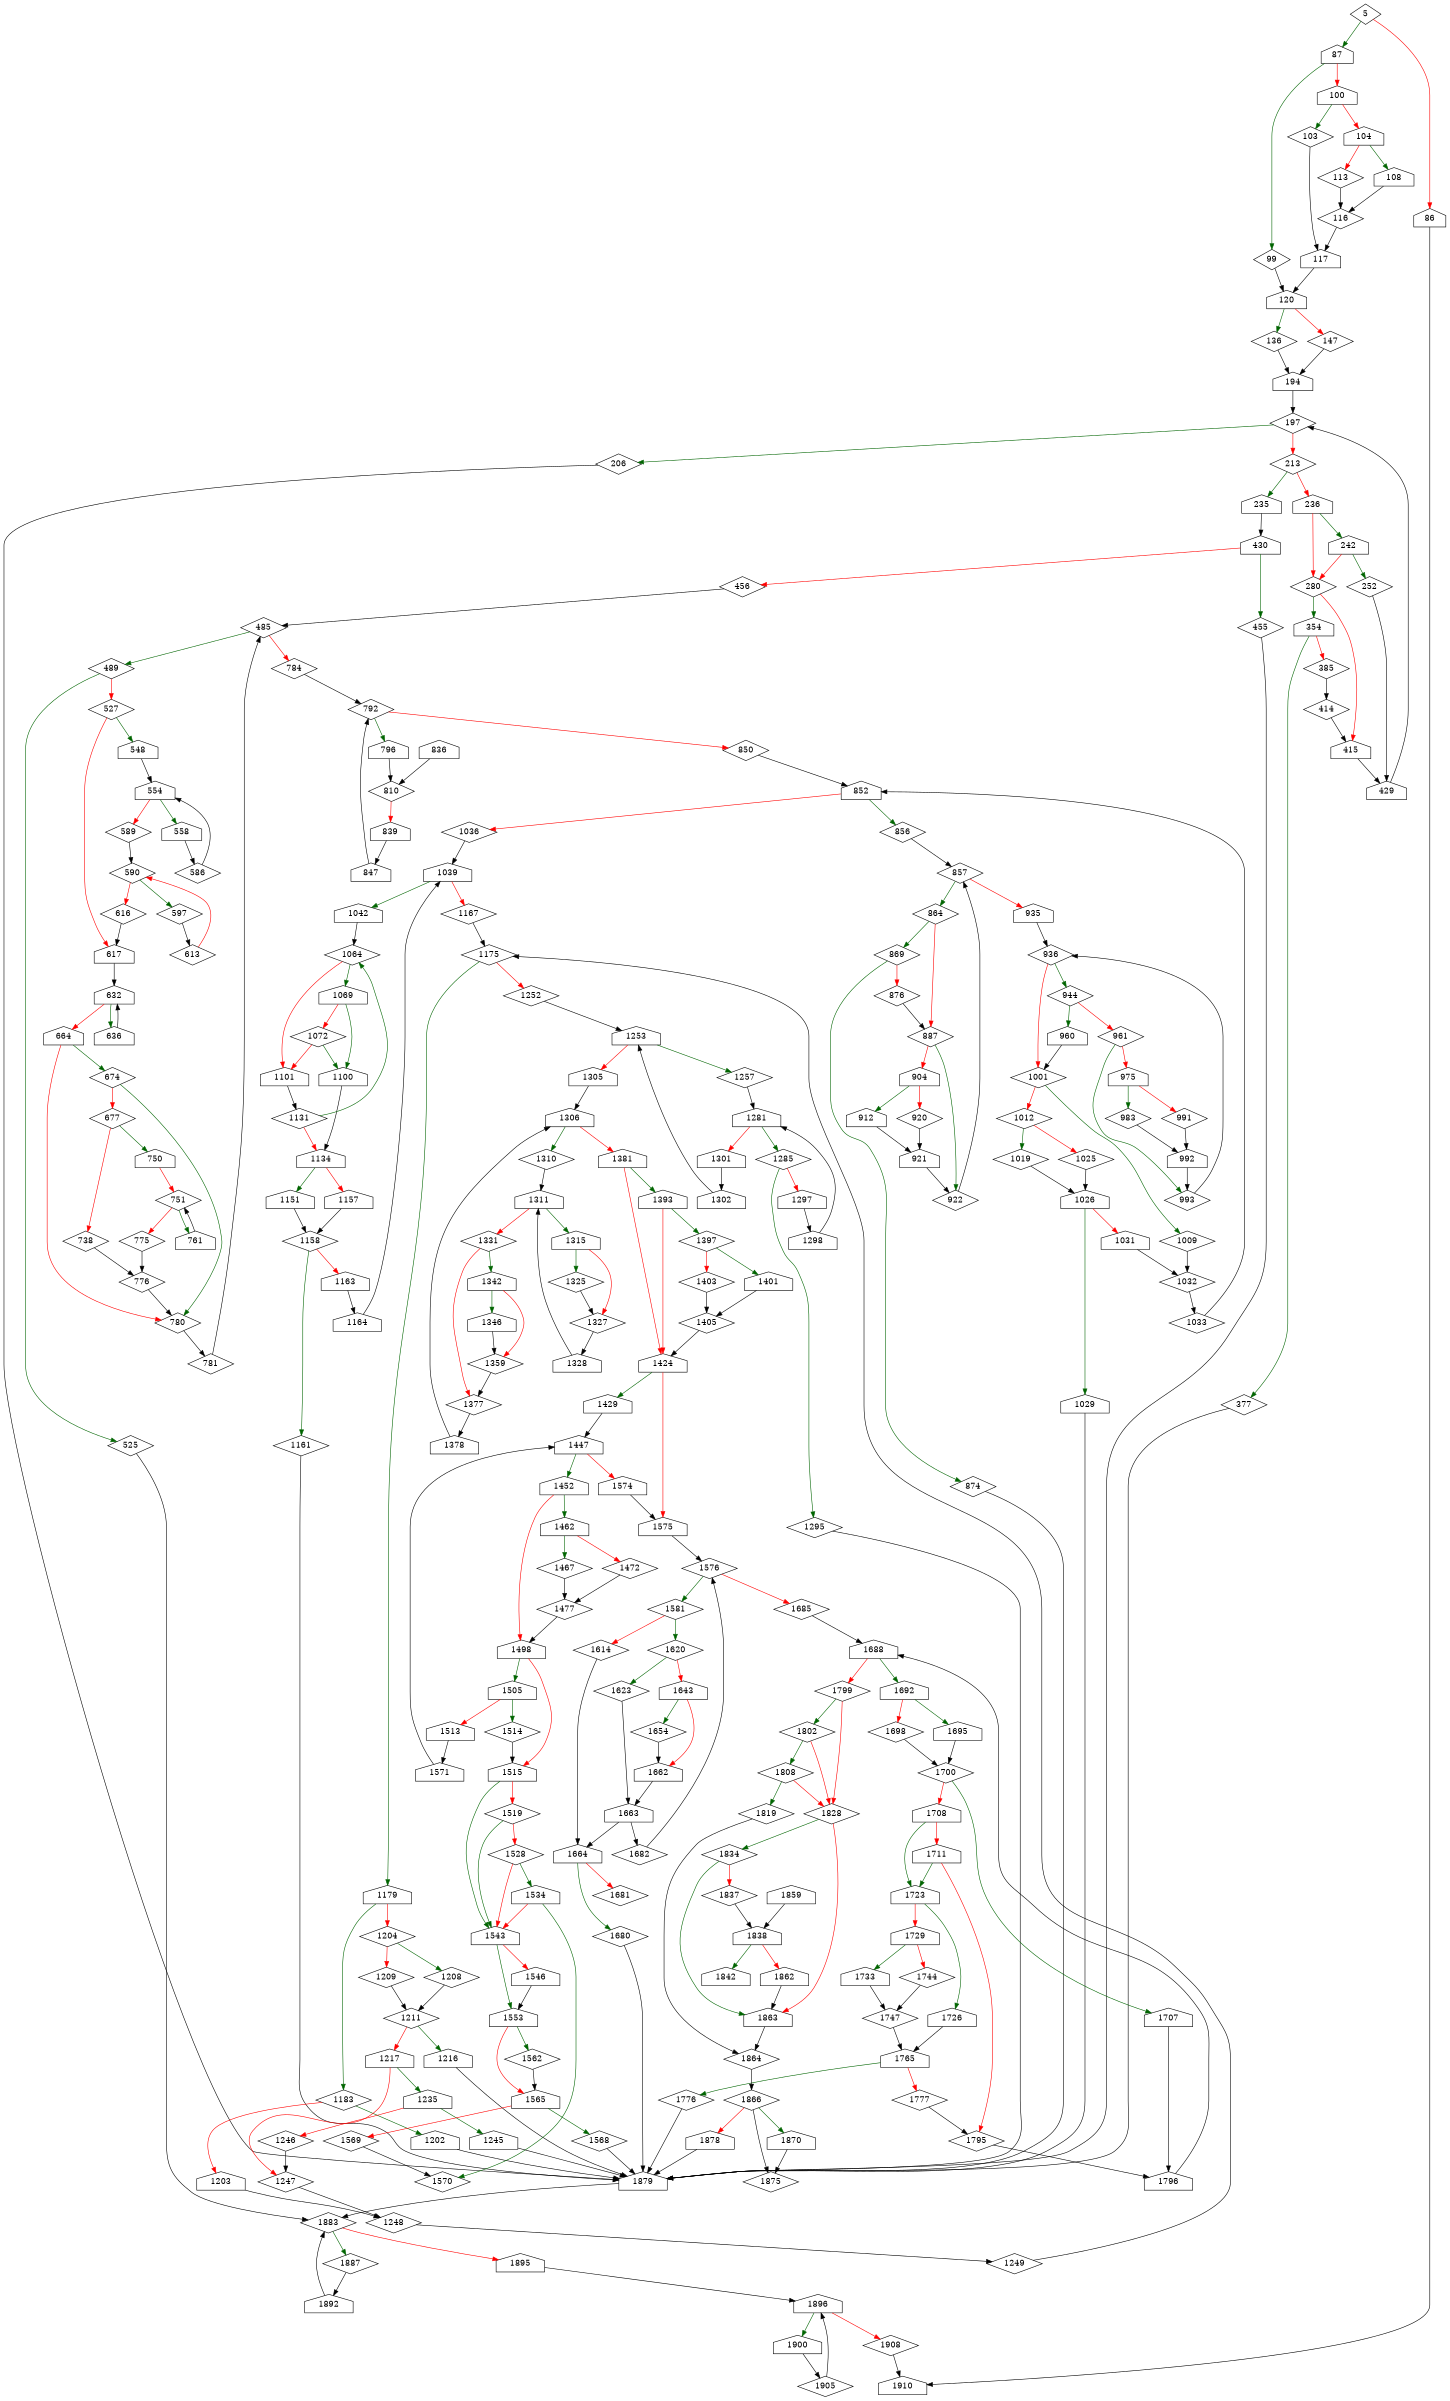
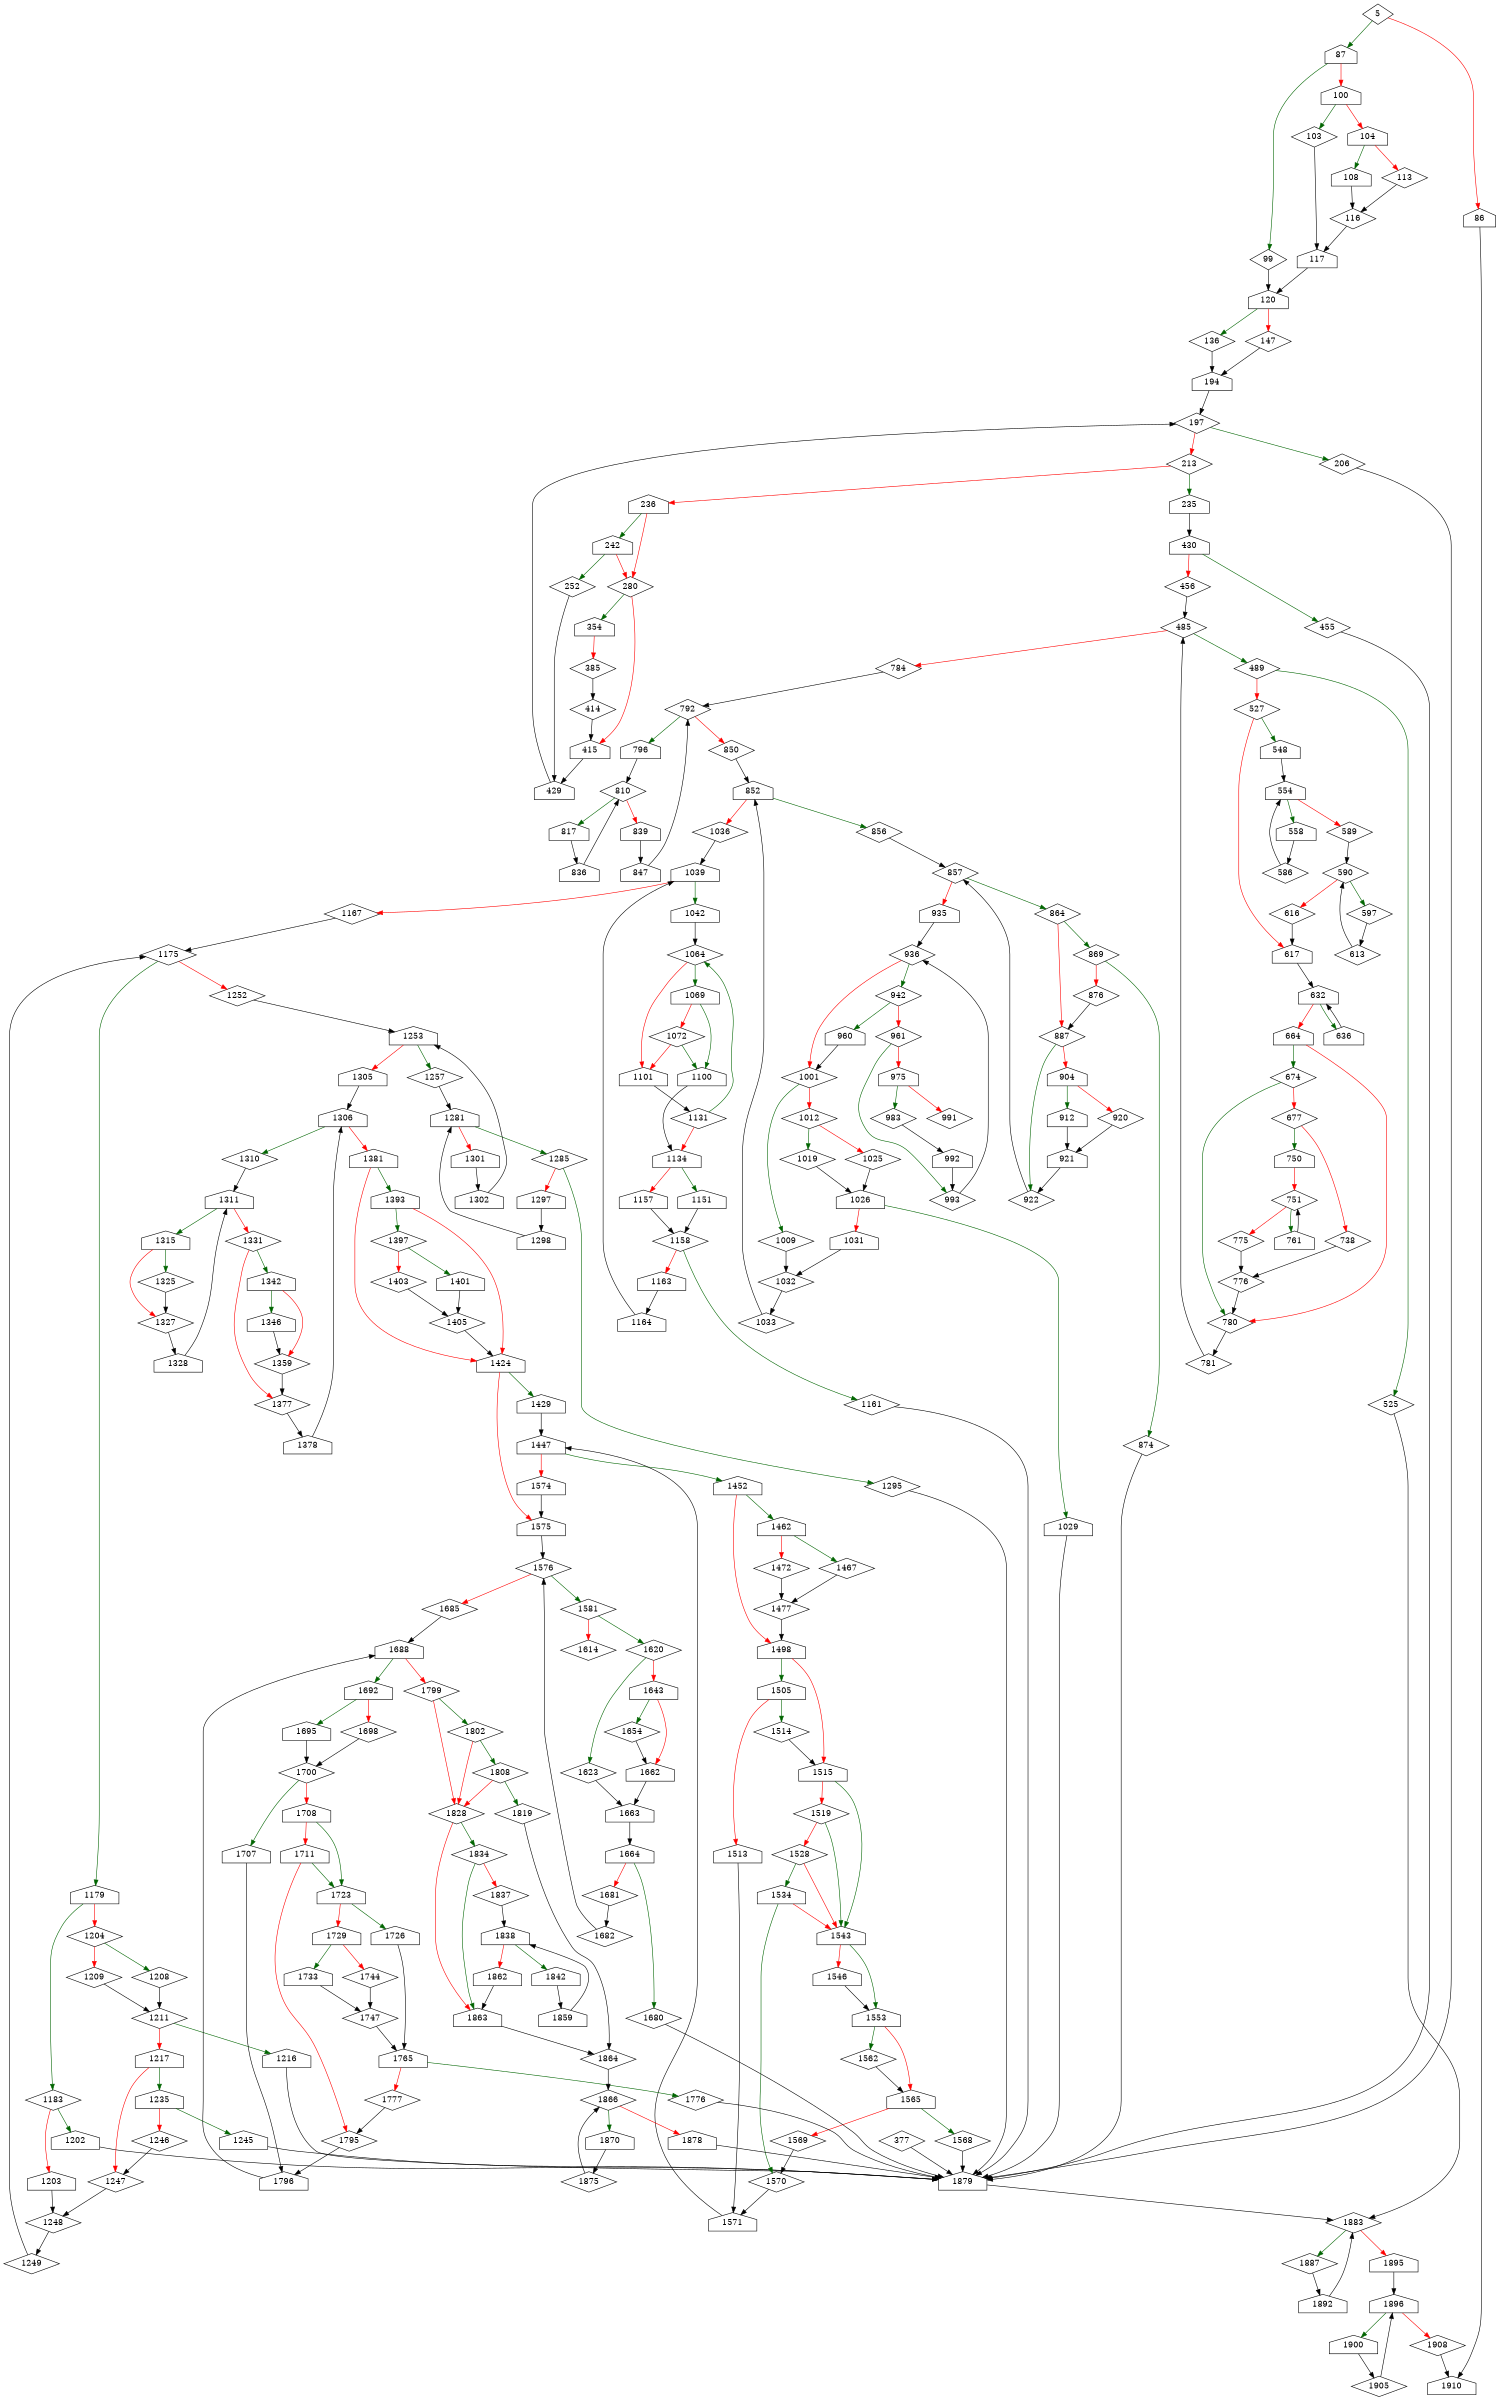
node "817": added
edge "613" -> "590": color red -> black
node "944": label "944" -> "942"
edge "354" -> "377": removed
edge "991" -> "992": removed
edge "1614" -> "1664": removed
edge "1663" -> "1682": now "1681" -> "1682"
edge "1842" -> "1859": added
edge "1866" -> "1875": reversed
edge "1570" -> "1571": added
